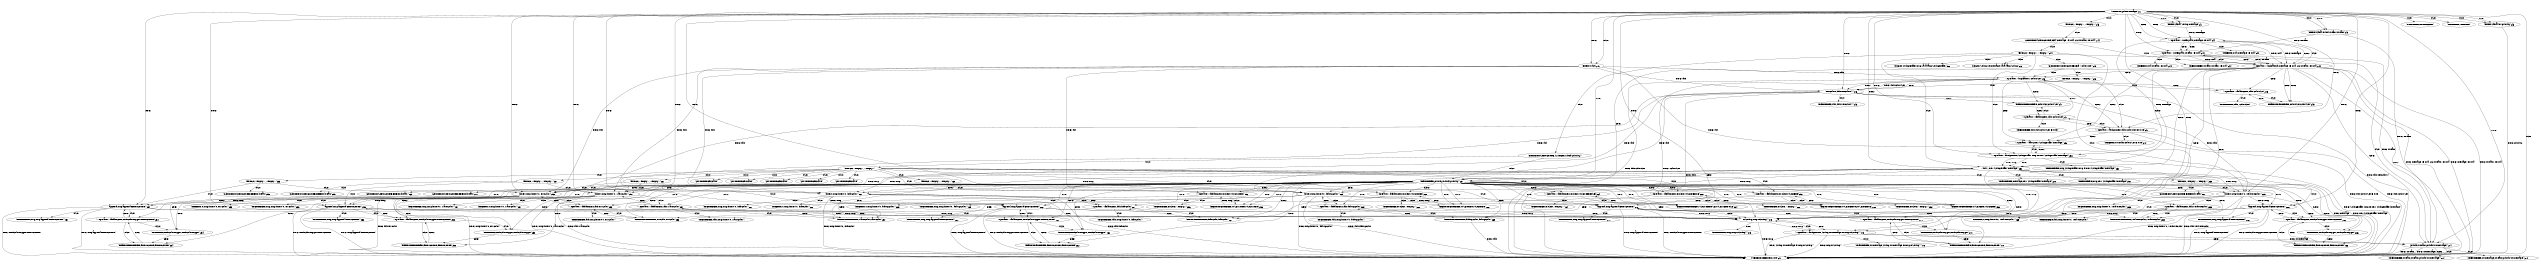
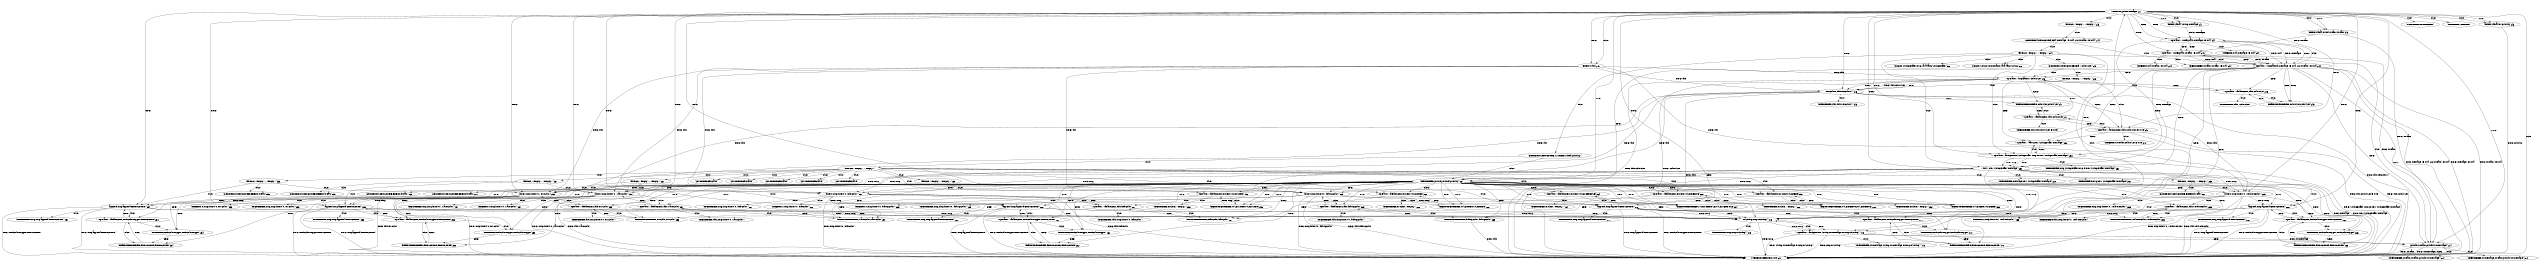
edge "(METHOD,printMessage)" -> "(toString,msg.toString())": reversed
edge "(toString,msg.toString())" -> "(IDENTIFIER,msg,msg.toString())": label "CFG: " -> "AST: "
